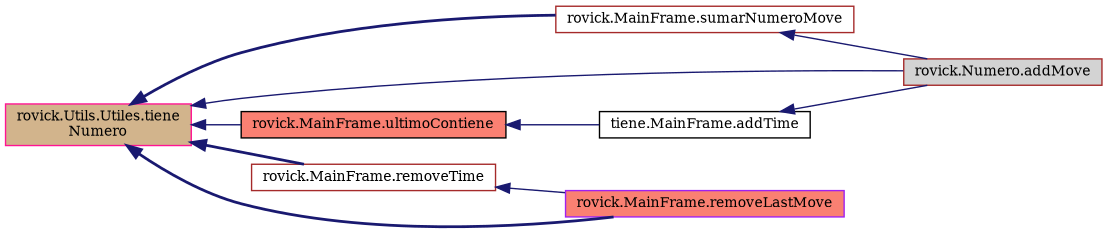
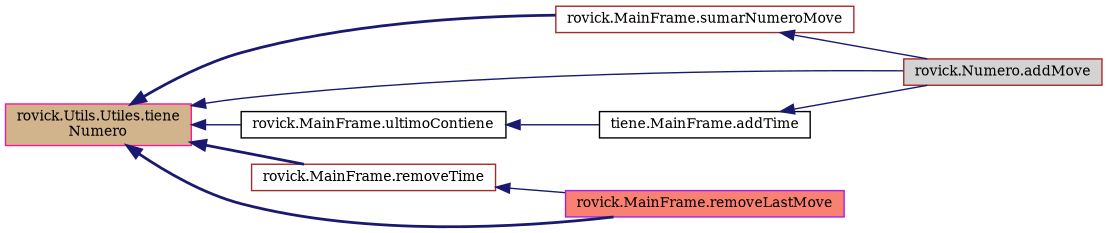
node "rovick.MainFrame.ultimoContiene": fillcolor salmon -> white
